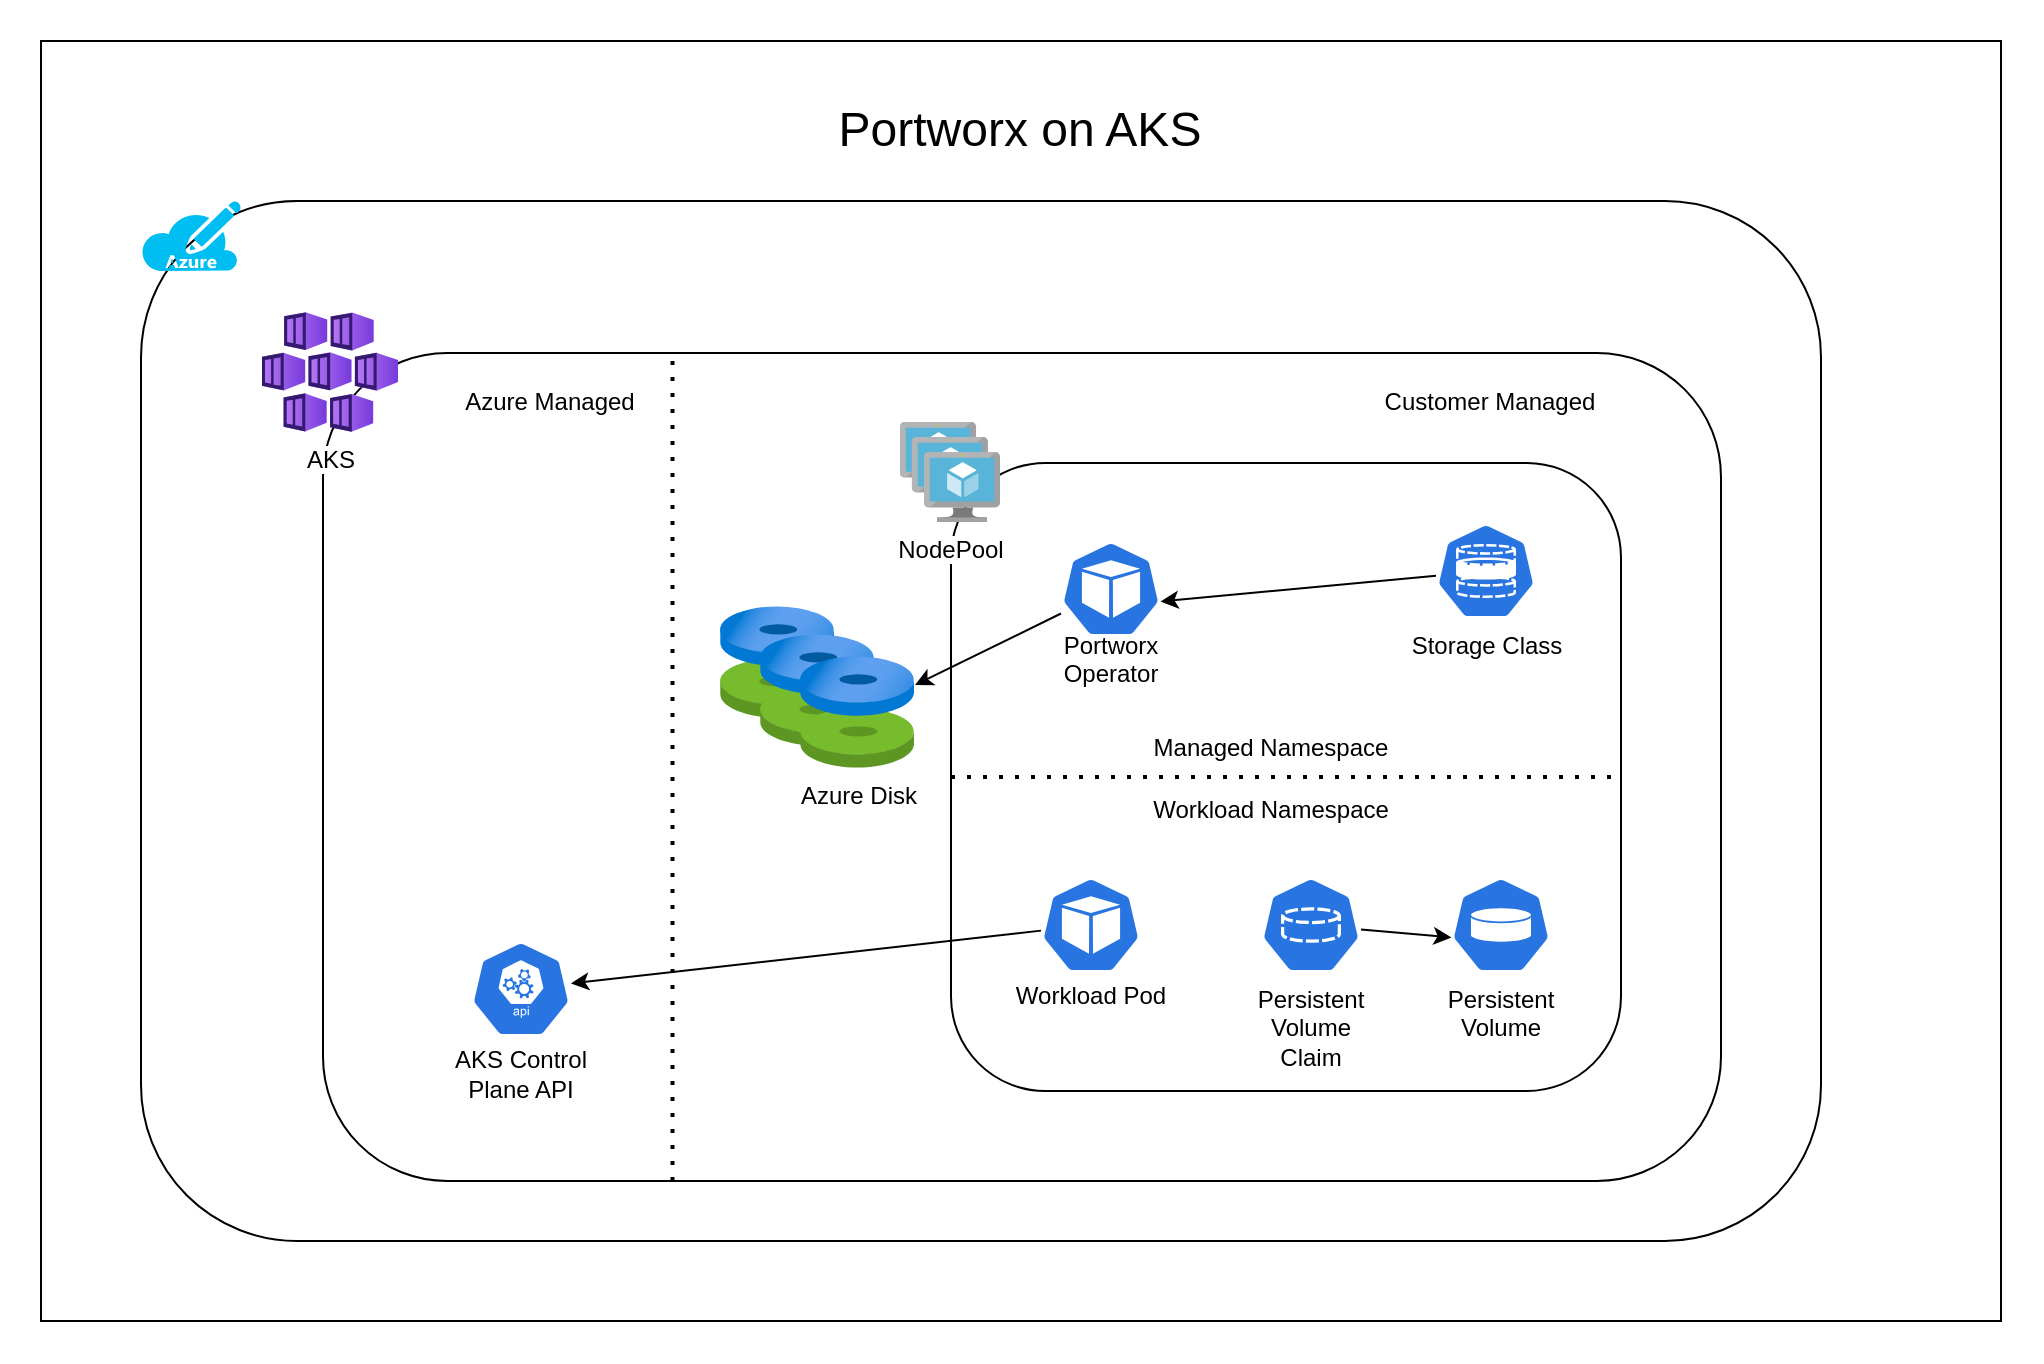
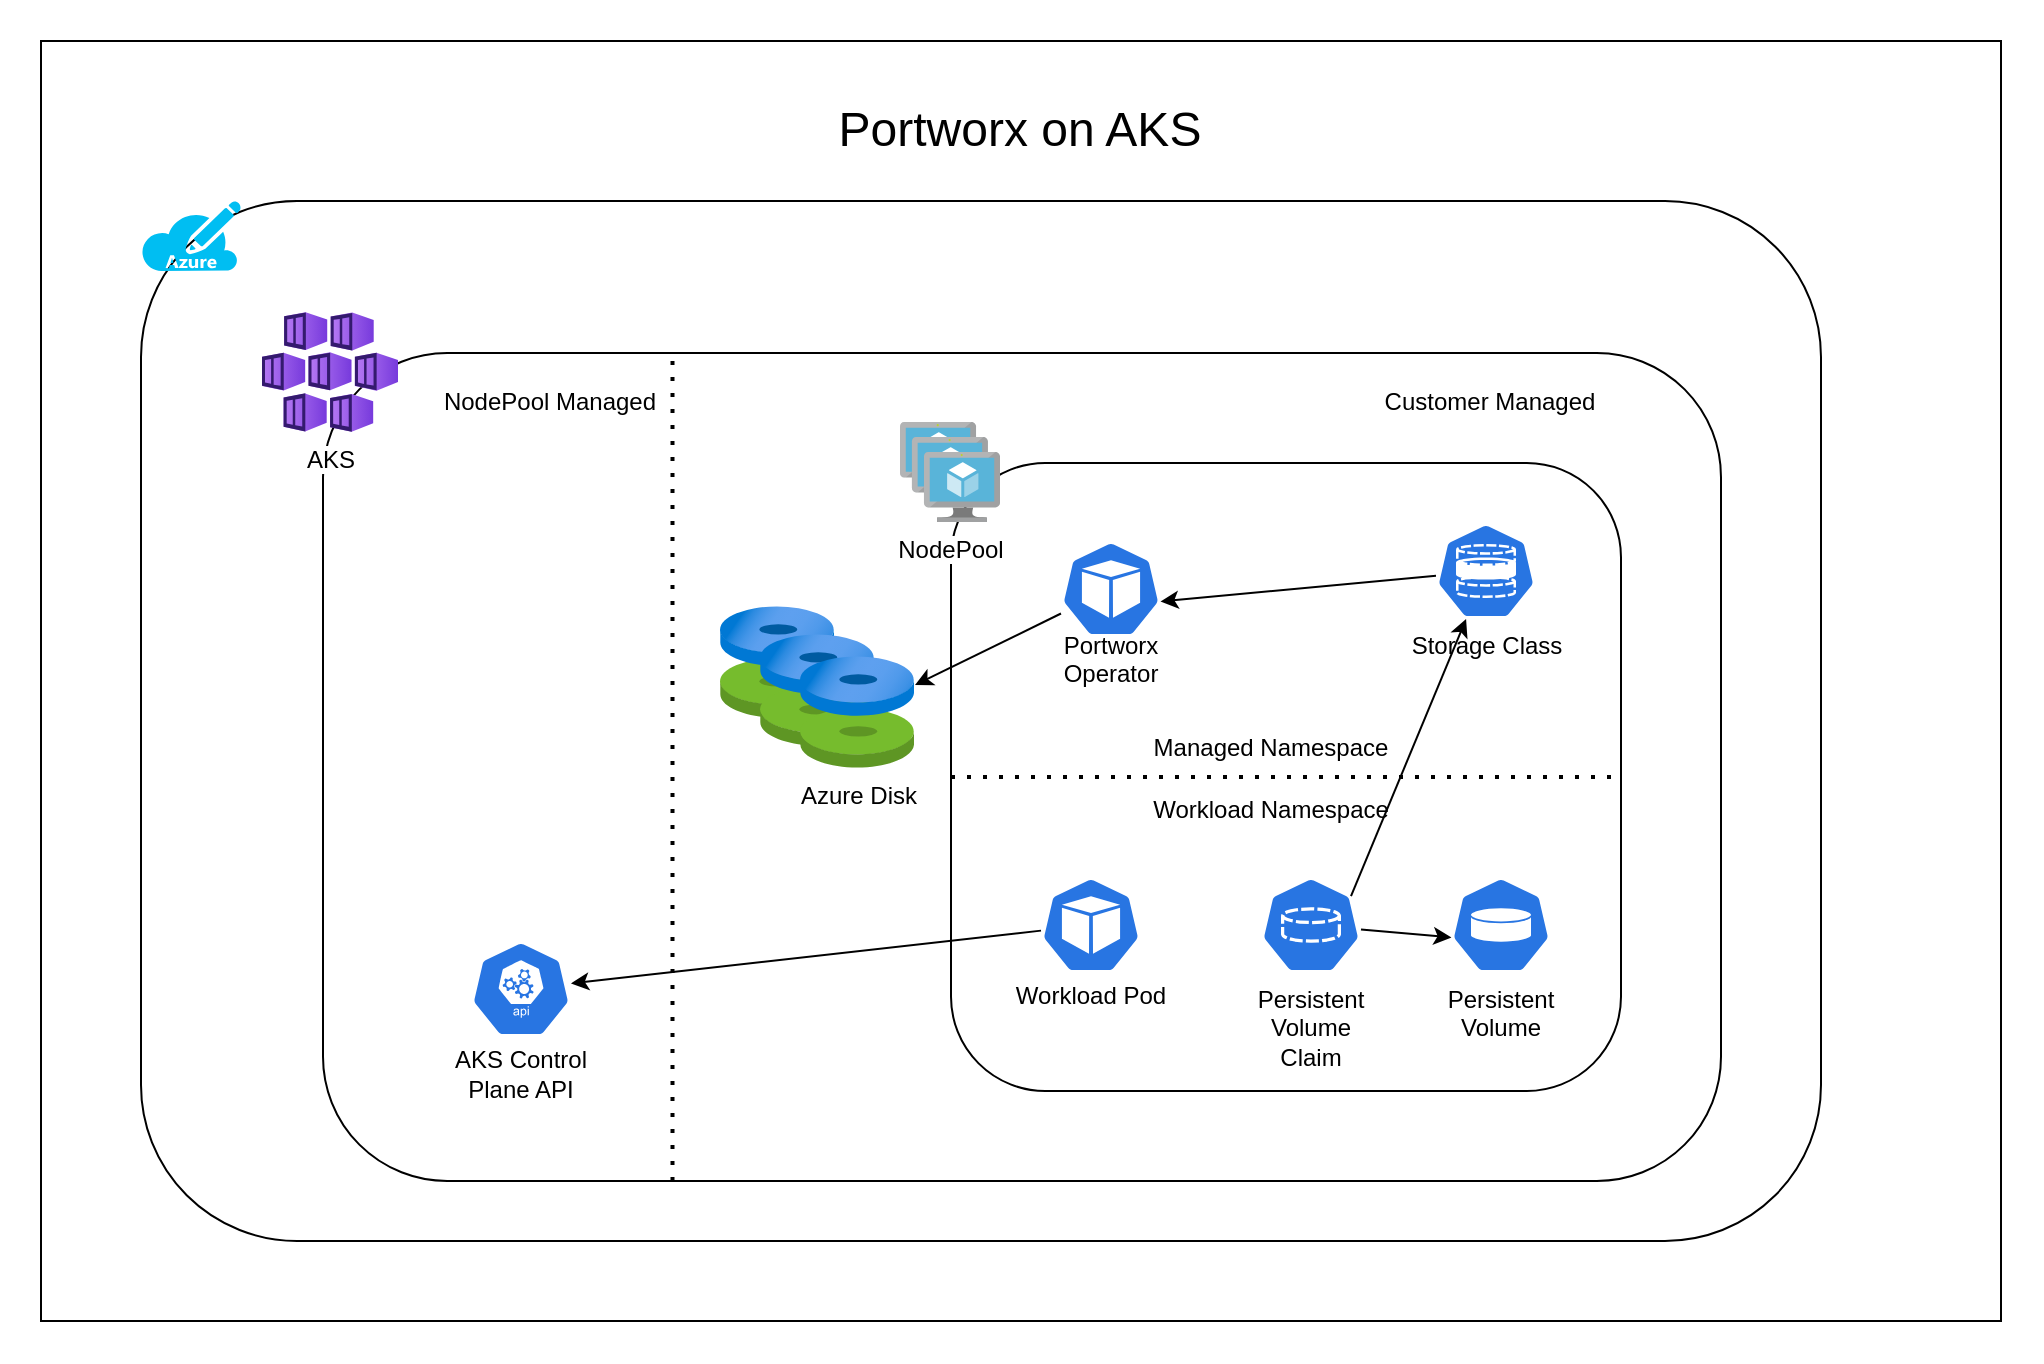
node "Azure Managed": label "Azure Managed" -> "NodePool Managed"
edge "Persistent Volume Claim" -> "Storage Class": added
